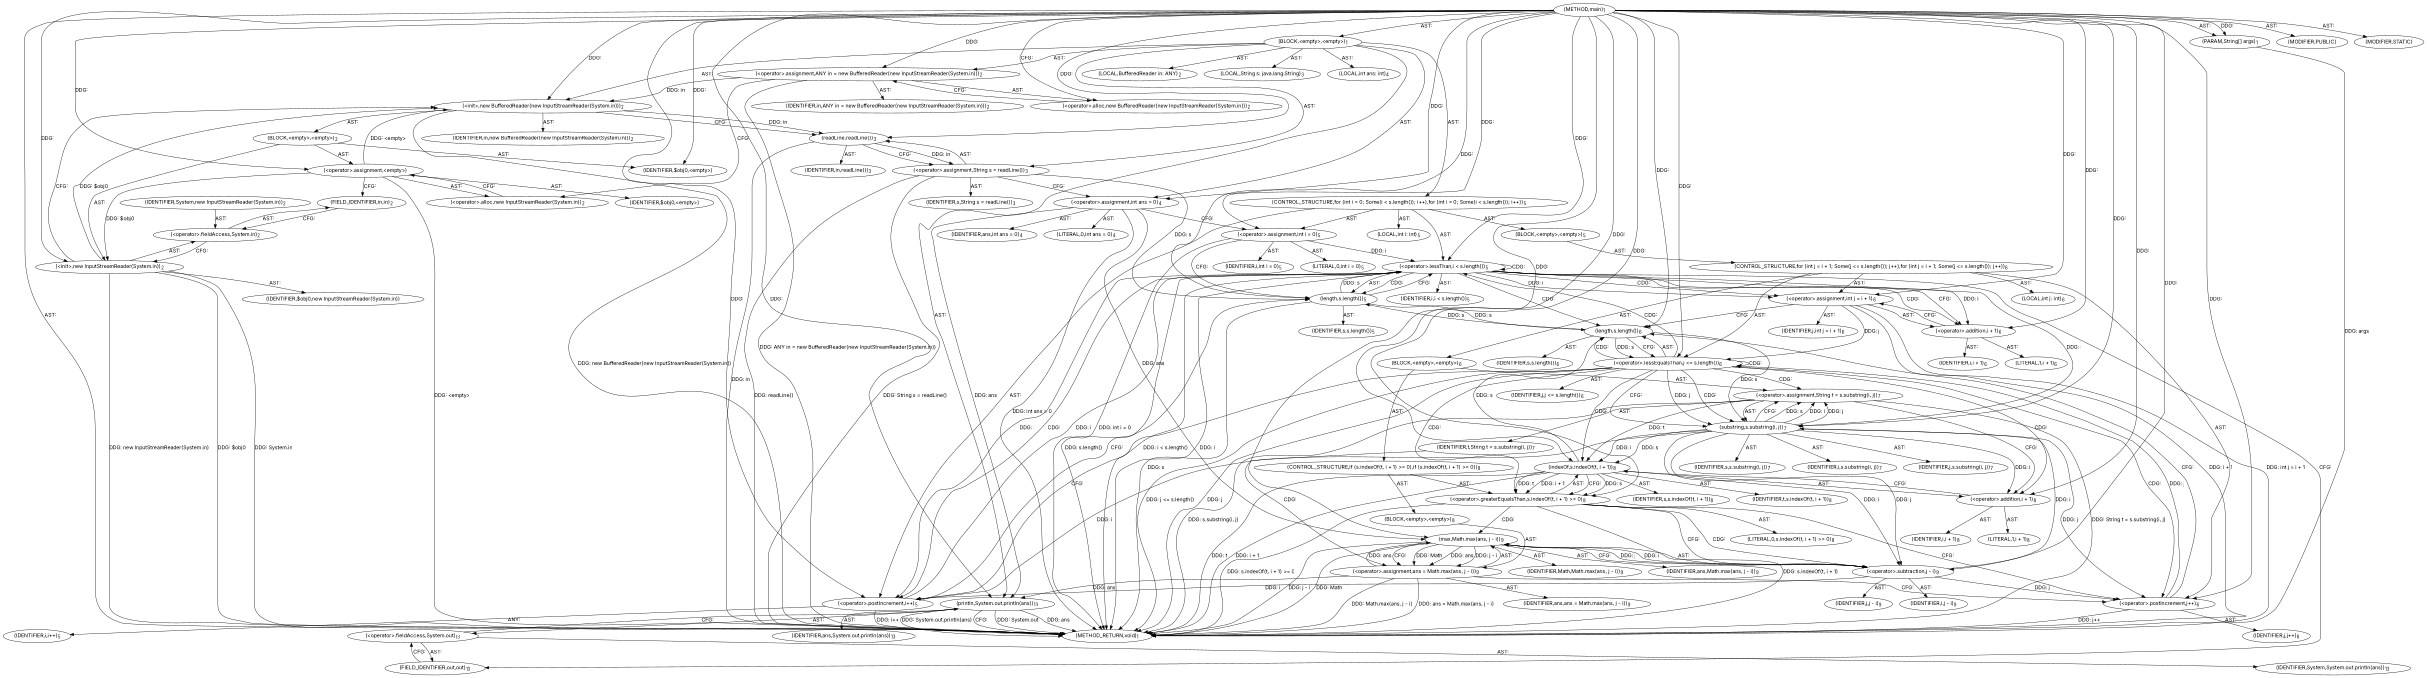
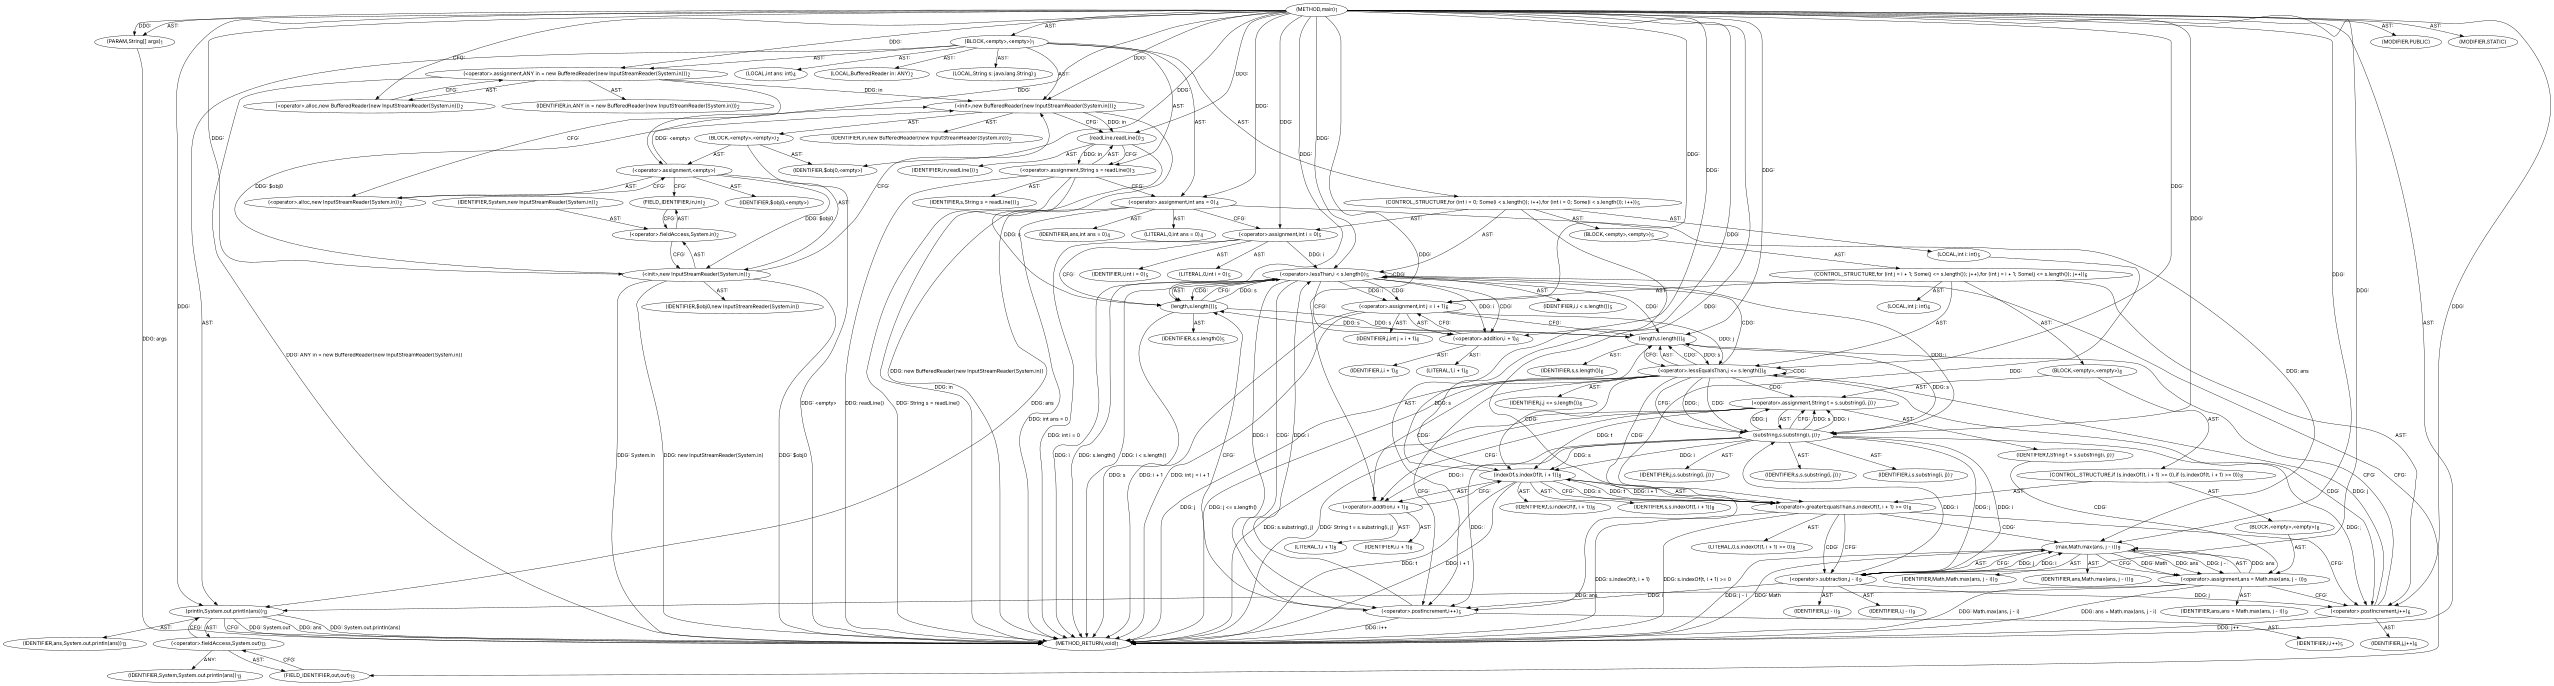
edge "(METHOD,main)" -> "(<operator>.greaterEqualsThan,s.indexOf(t, i + 1) >= 0)": now "(LOCAL,int i: int)" -> "(<operator>.greaterEqualsThan,s.indexOf(t, i + 1) >= 0)"
edge "(<operator>.postIncrement,i++)" -> "(IDENTIFIER,i,i++)": label "ANY: " -> "AST: "
edge "(<operator>.fieldAccess,System.out)" -> "(IDENTIFIER,System,System.out.println(ans))": label "AST: " -> "ANY: "
